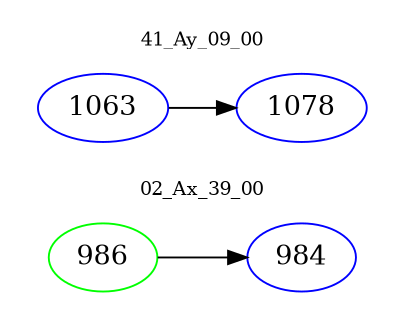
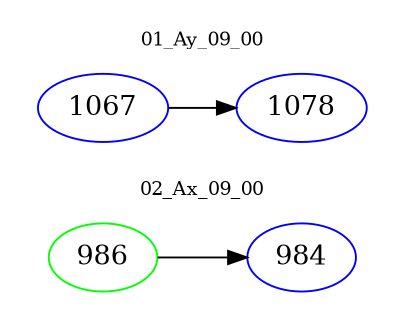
cluster "41_Ay_09_00": label "41_Ay_09_00" -> "01_Ay_09_00"
node "1063": label "1063" -> "1067"
cluster "02_Ax_39_00": label "02_Ax_39_00" -> "02_Ax_09_00"
